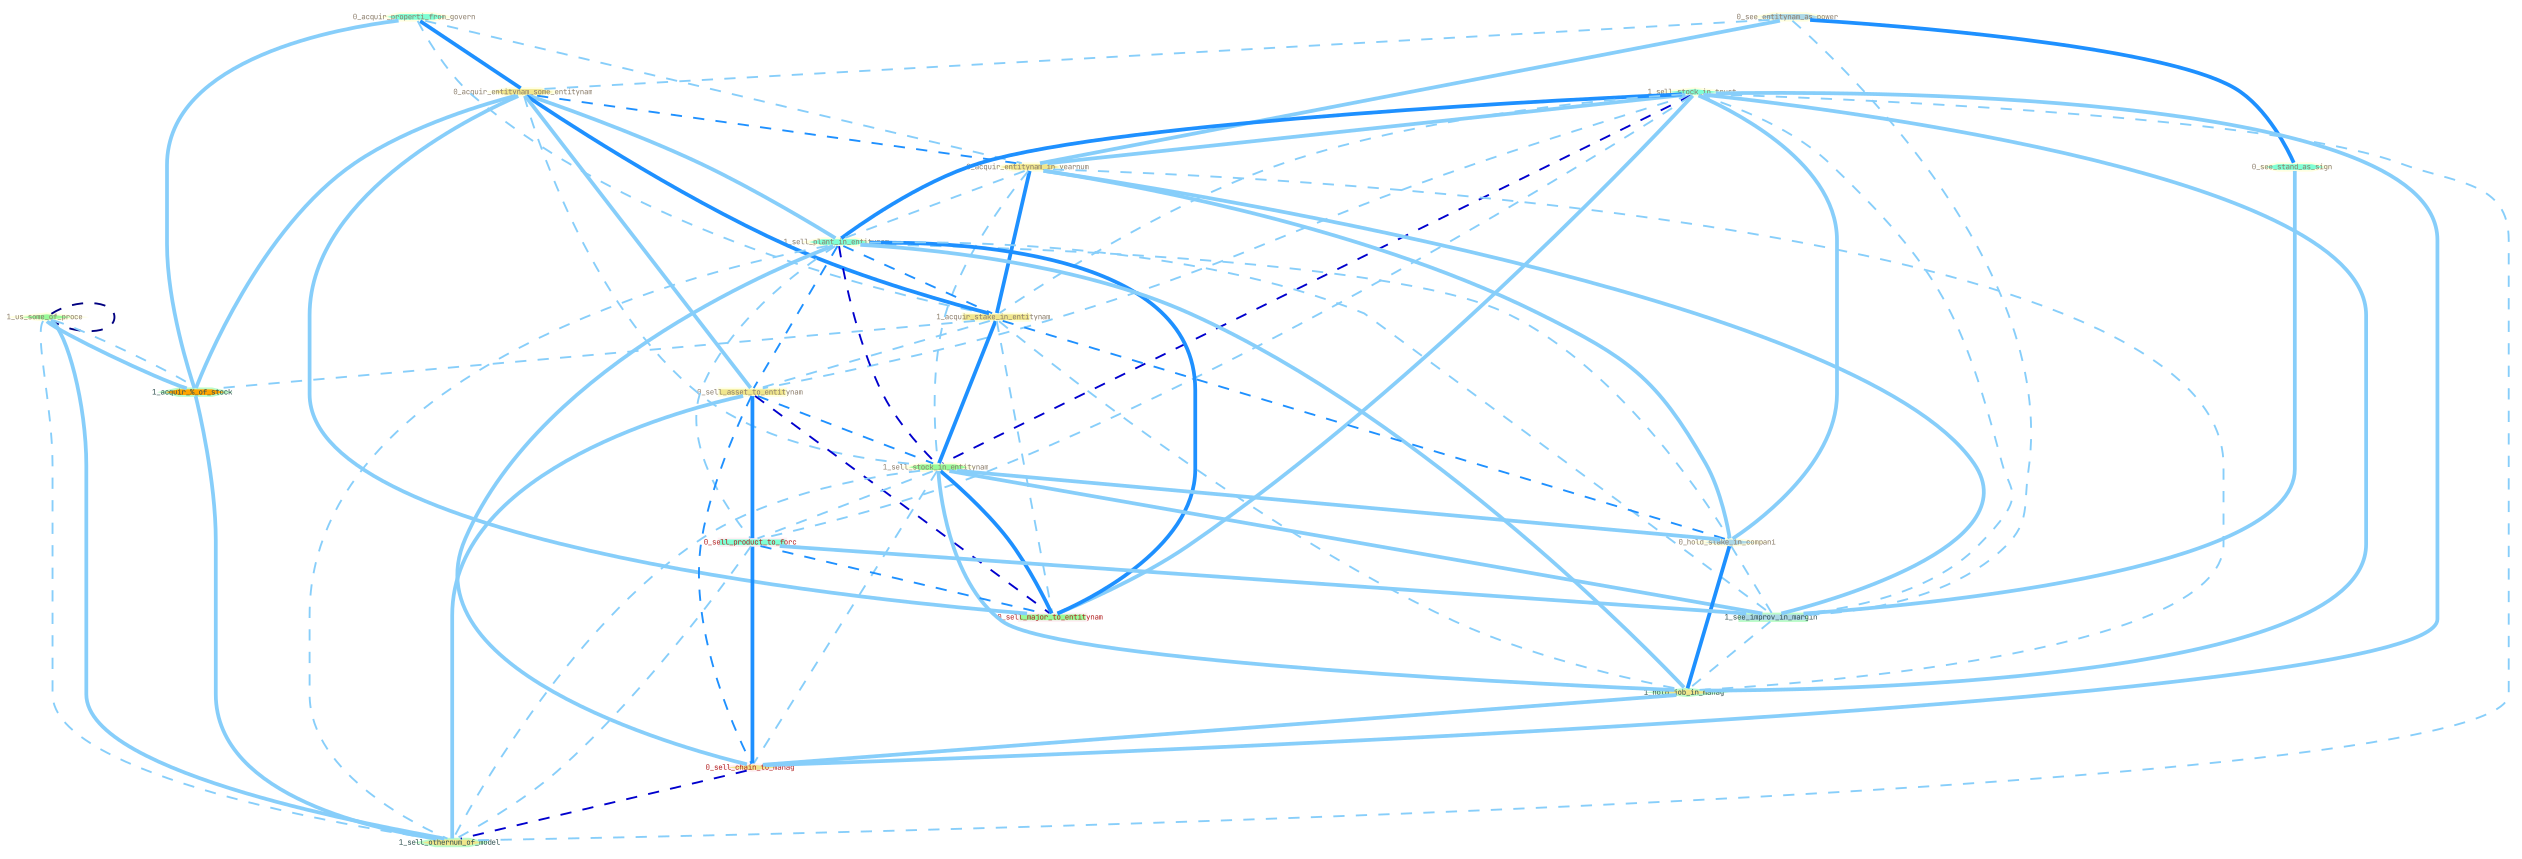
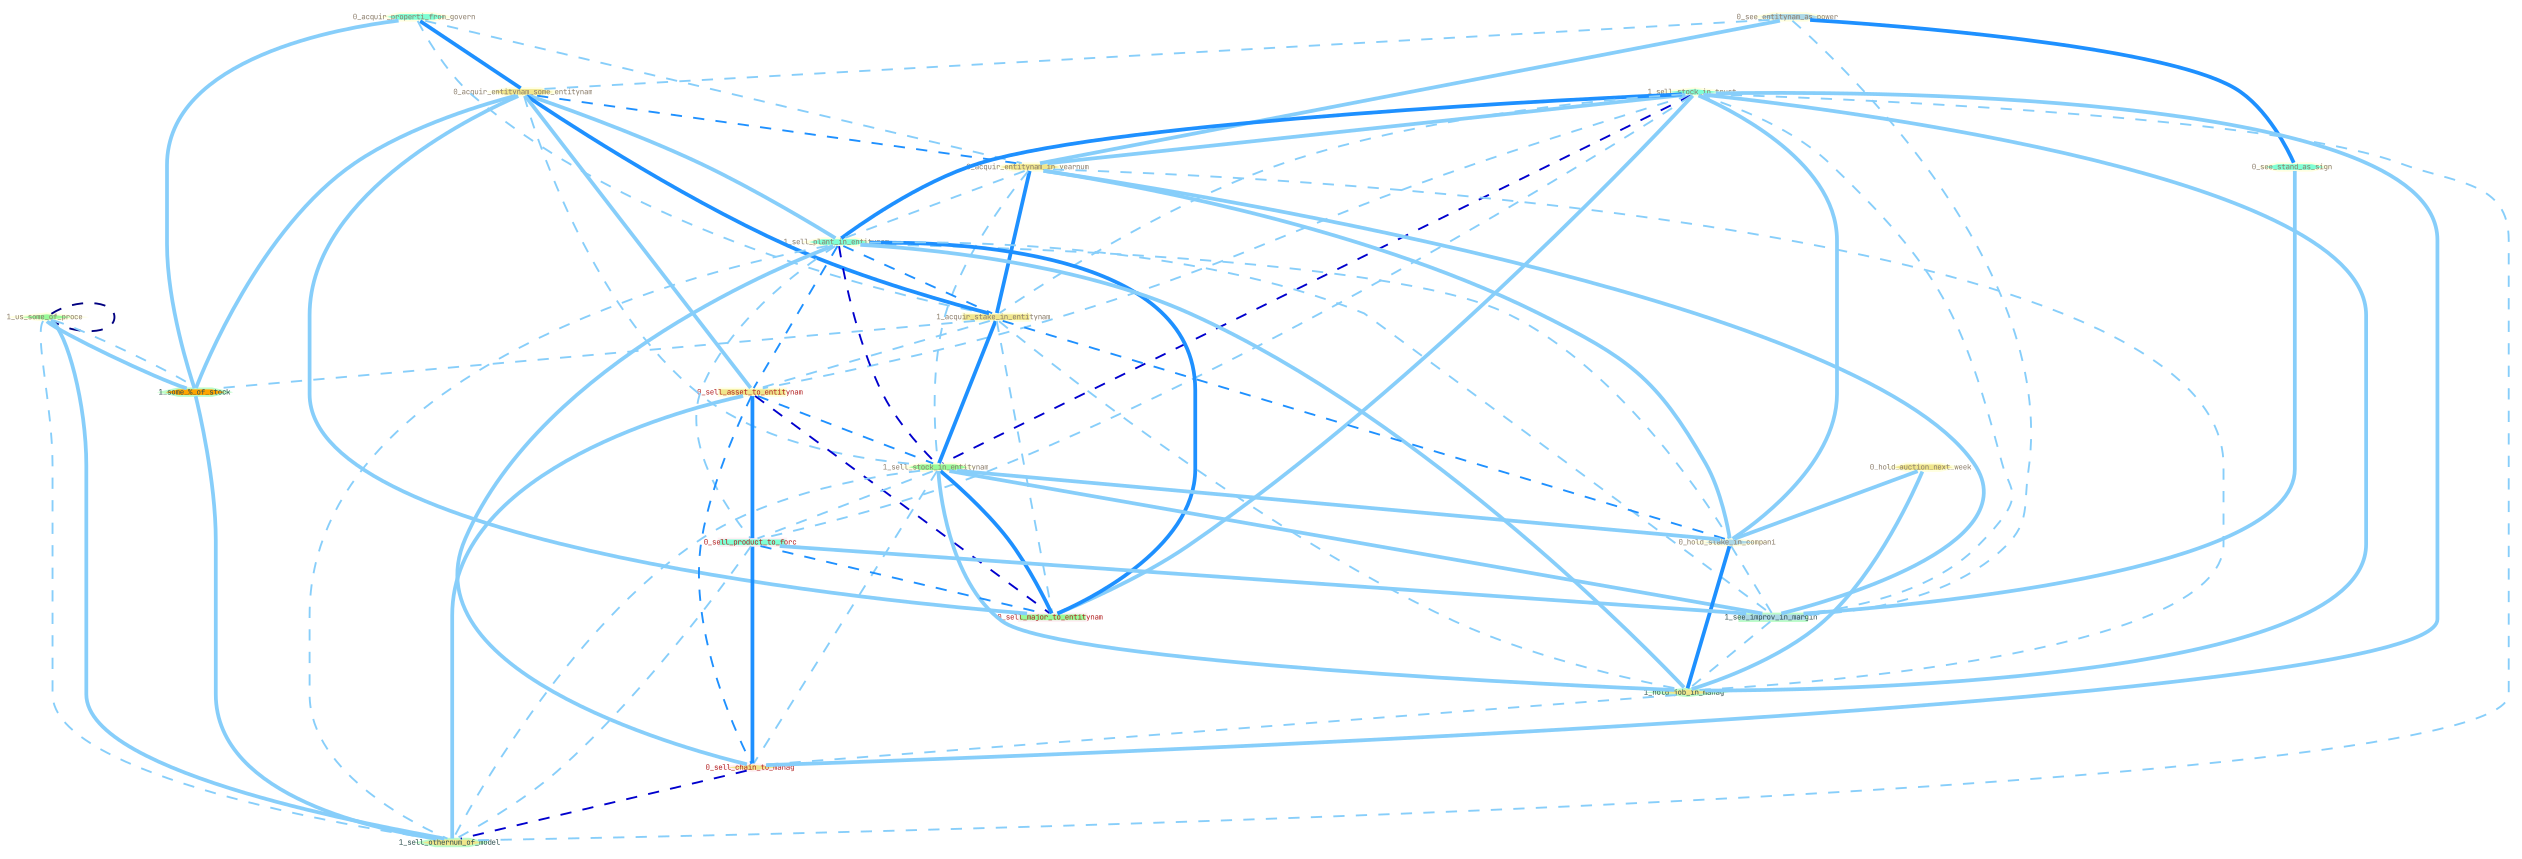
node "1_acquir_%_of_stock": label "1_acquir_%_of_stock" -> "1_some_%_of_stock"
node "0_sell_asset_to_entitynam": fontcolor #8b7d6b -> #b22222
node "0_hold_auction_next_week": added
edge "1_hold_job_in_manag" -- "0_sell_chain_to_manag": style bold -> dashed
